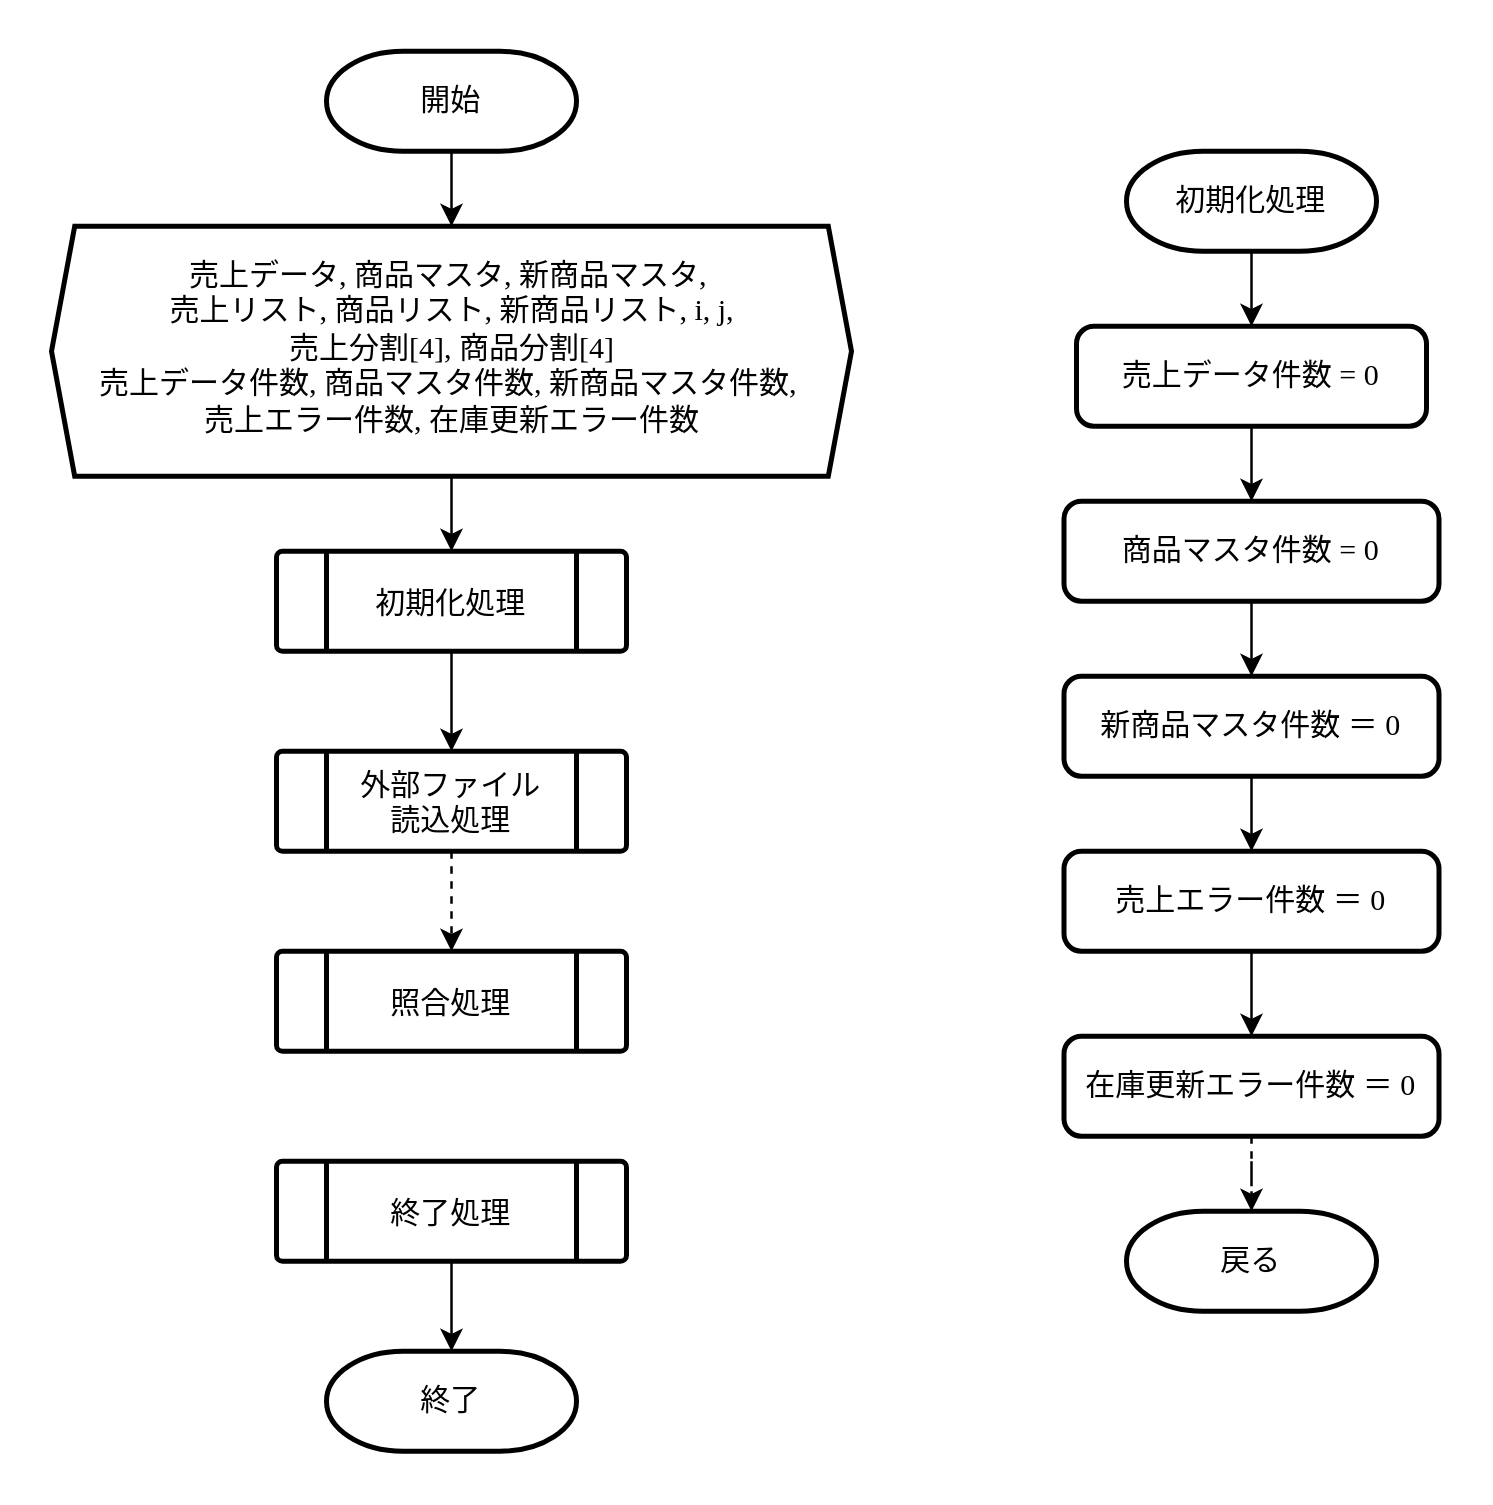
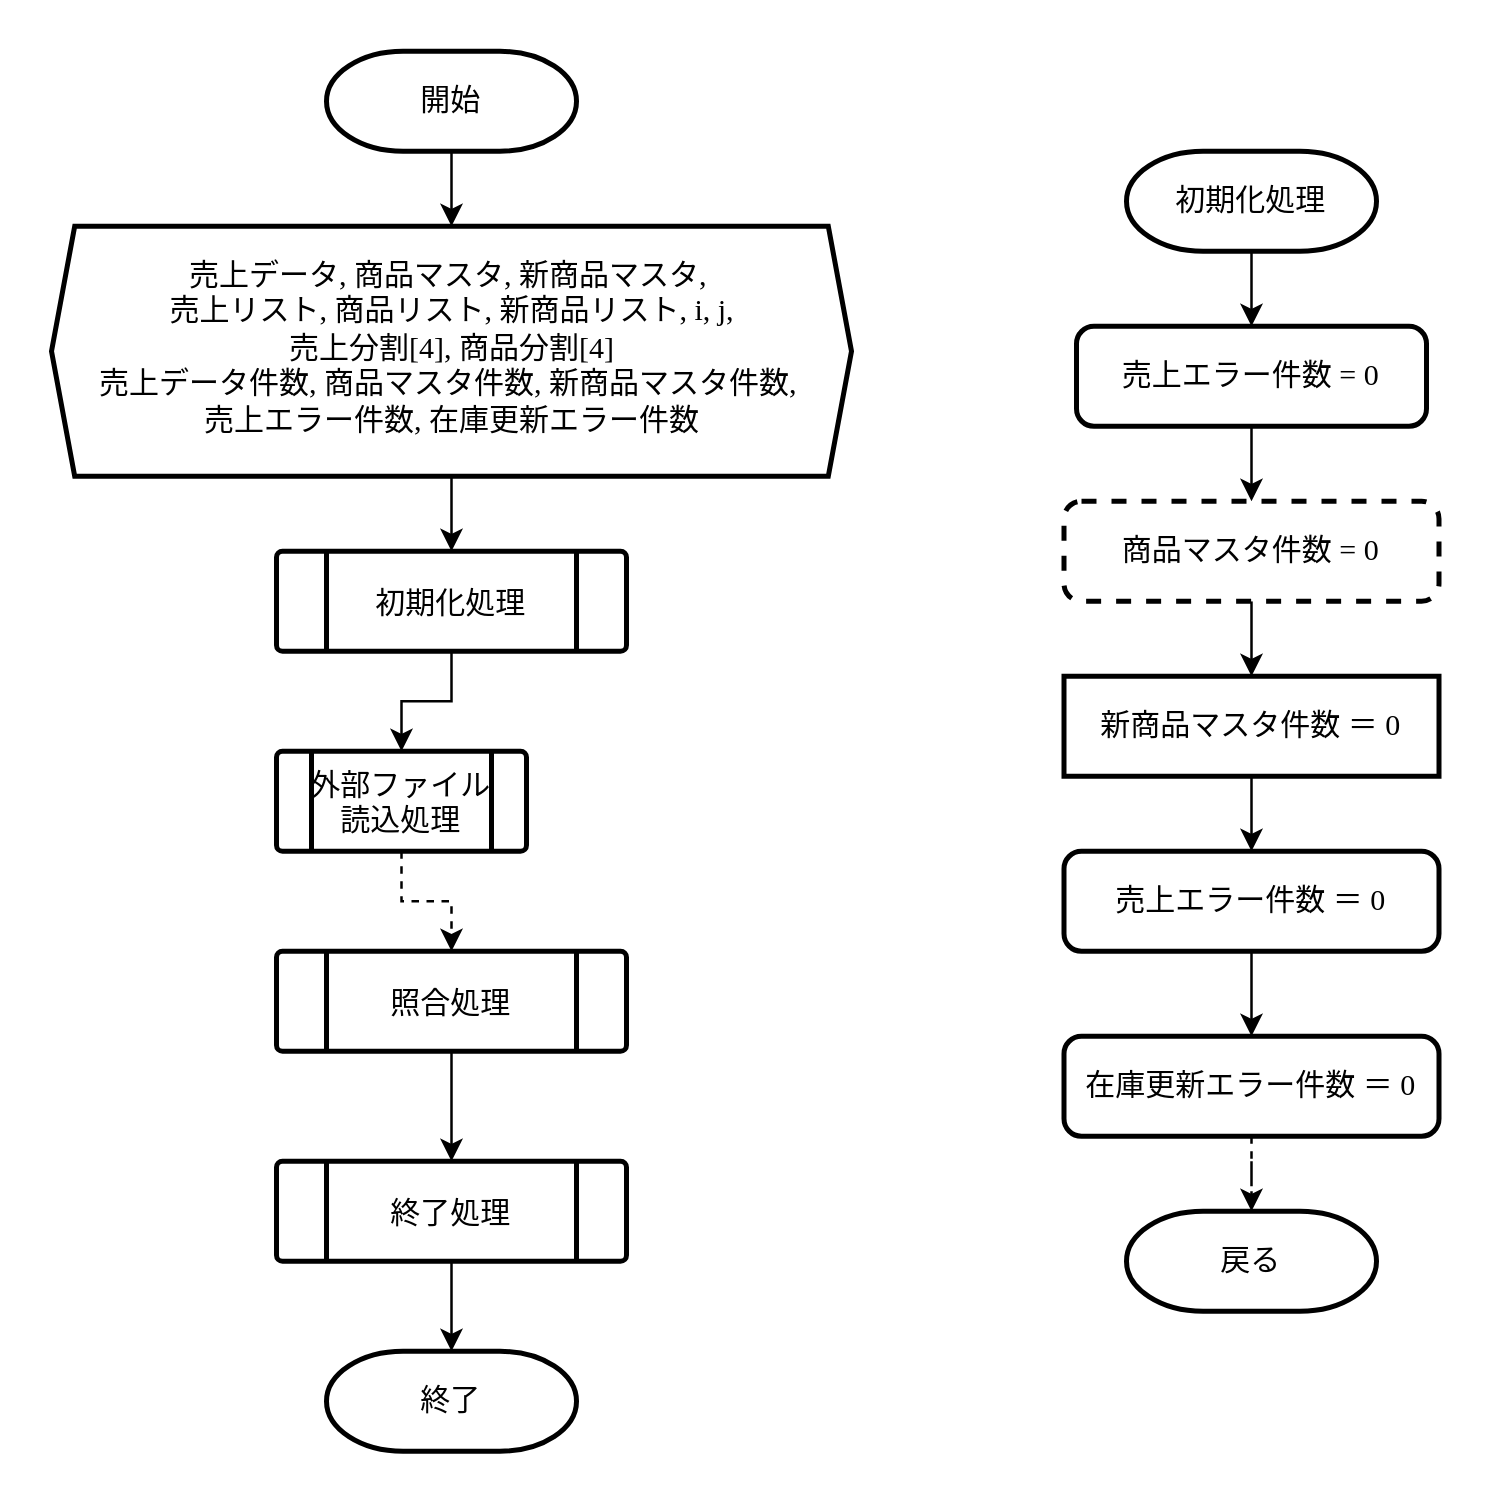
node "売上データ件数 = 0": label "売上データ件数 = 0" -> "売上エラー件数 = 0"
node "商品マスタ件数 = 0": style solid -> dashed
node "新商品マスタ件数 ＝ 0": shape rounded rectangle -> rectangle
node "外部ファイル 読込処理": size 350x100 -> 250x100
edge "照合処理" -> "終了処理": added
